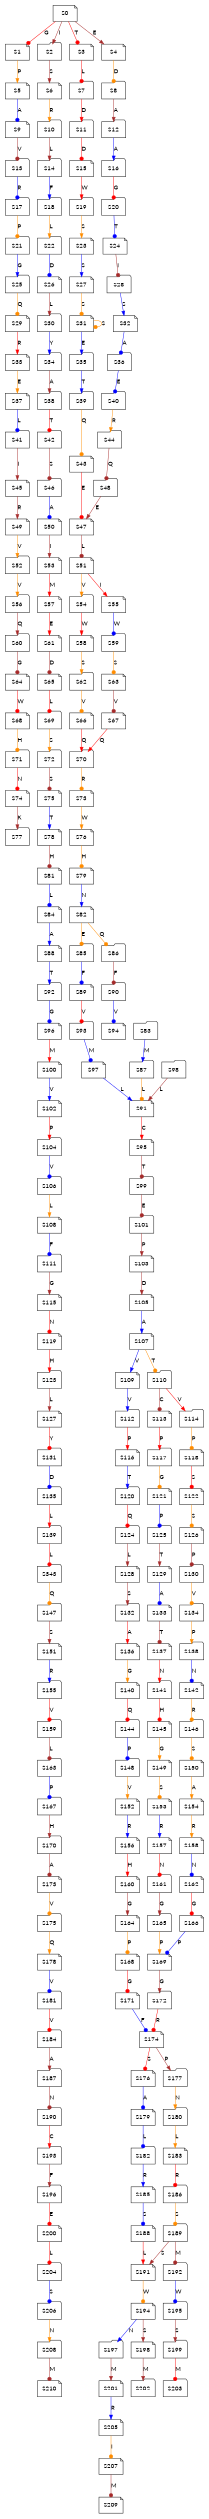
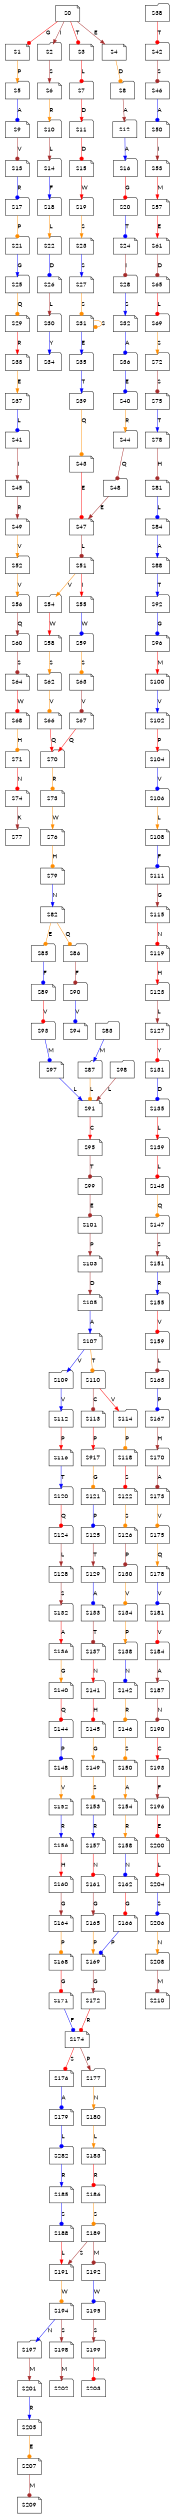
node "S5": shape note -> folder
node "S13": shape folder -> note
edge "S34" -> "S38": removed, label "A"
edge "S60" -> "S64": label "G" -> "S"
node "S109": shape note -> folder
node "S117": label "S117" -> "S917"
node "S343": label "S343" -> "S143"
node "S182": label "S182" -> "S282"
edge "S205" -> "S207": label "I" -> "E"
